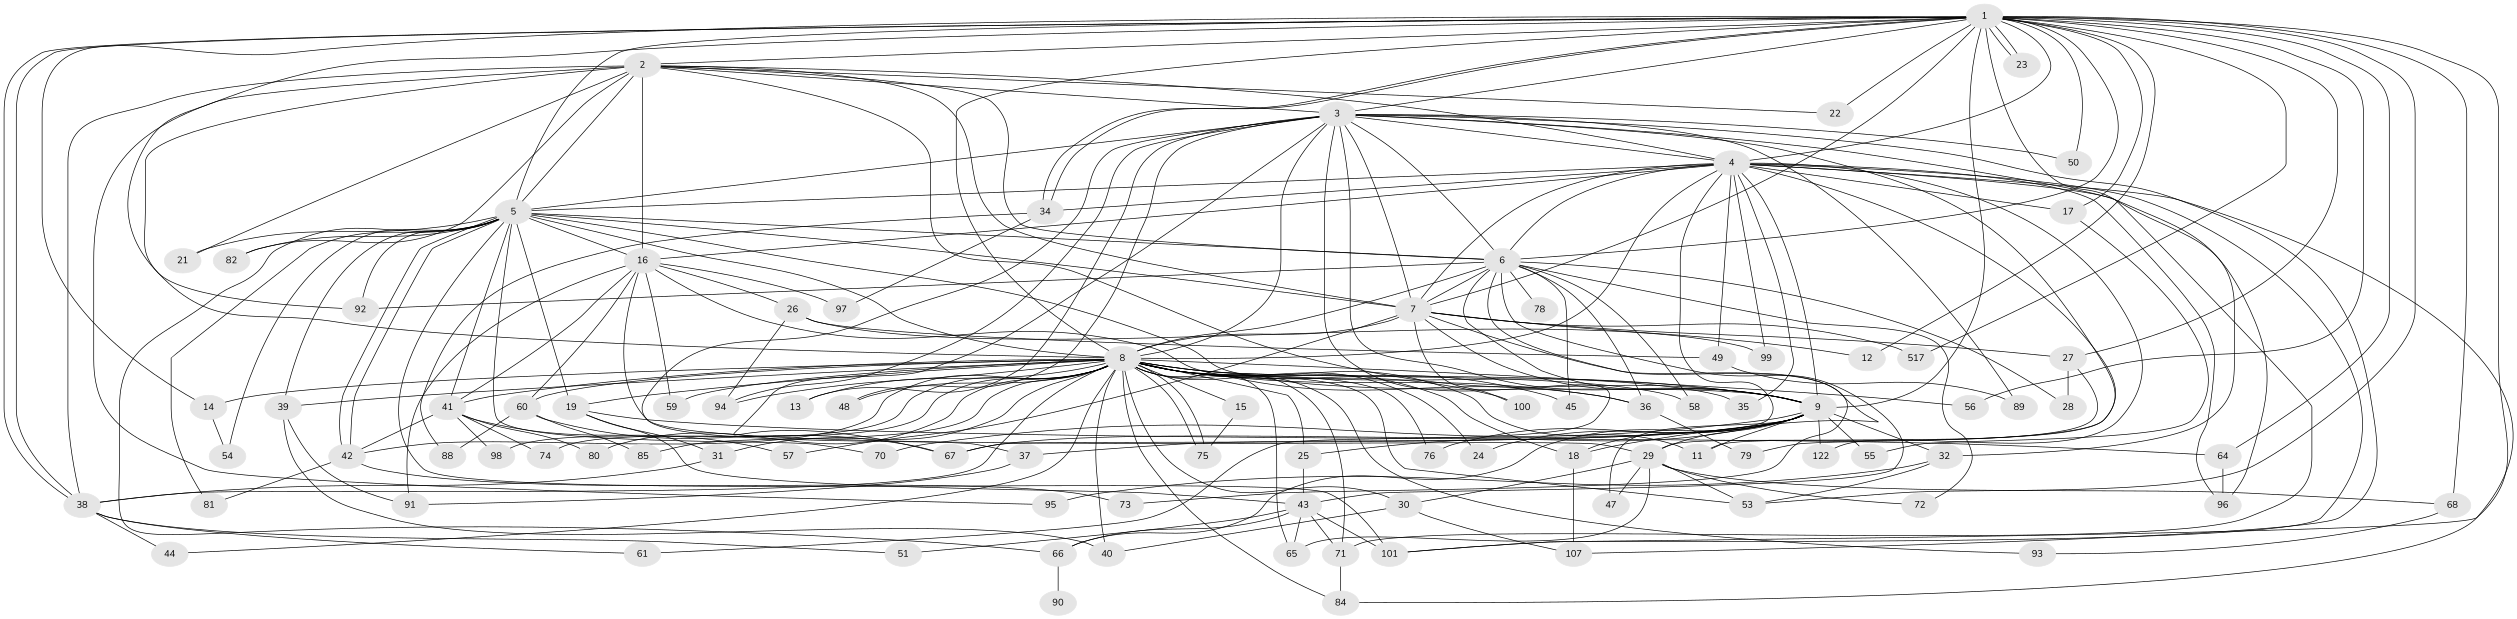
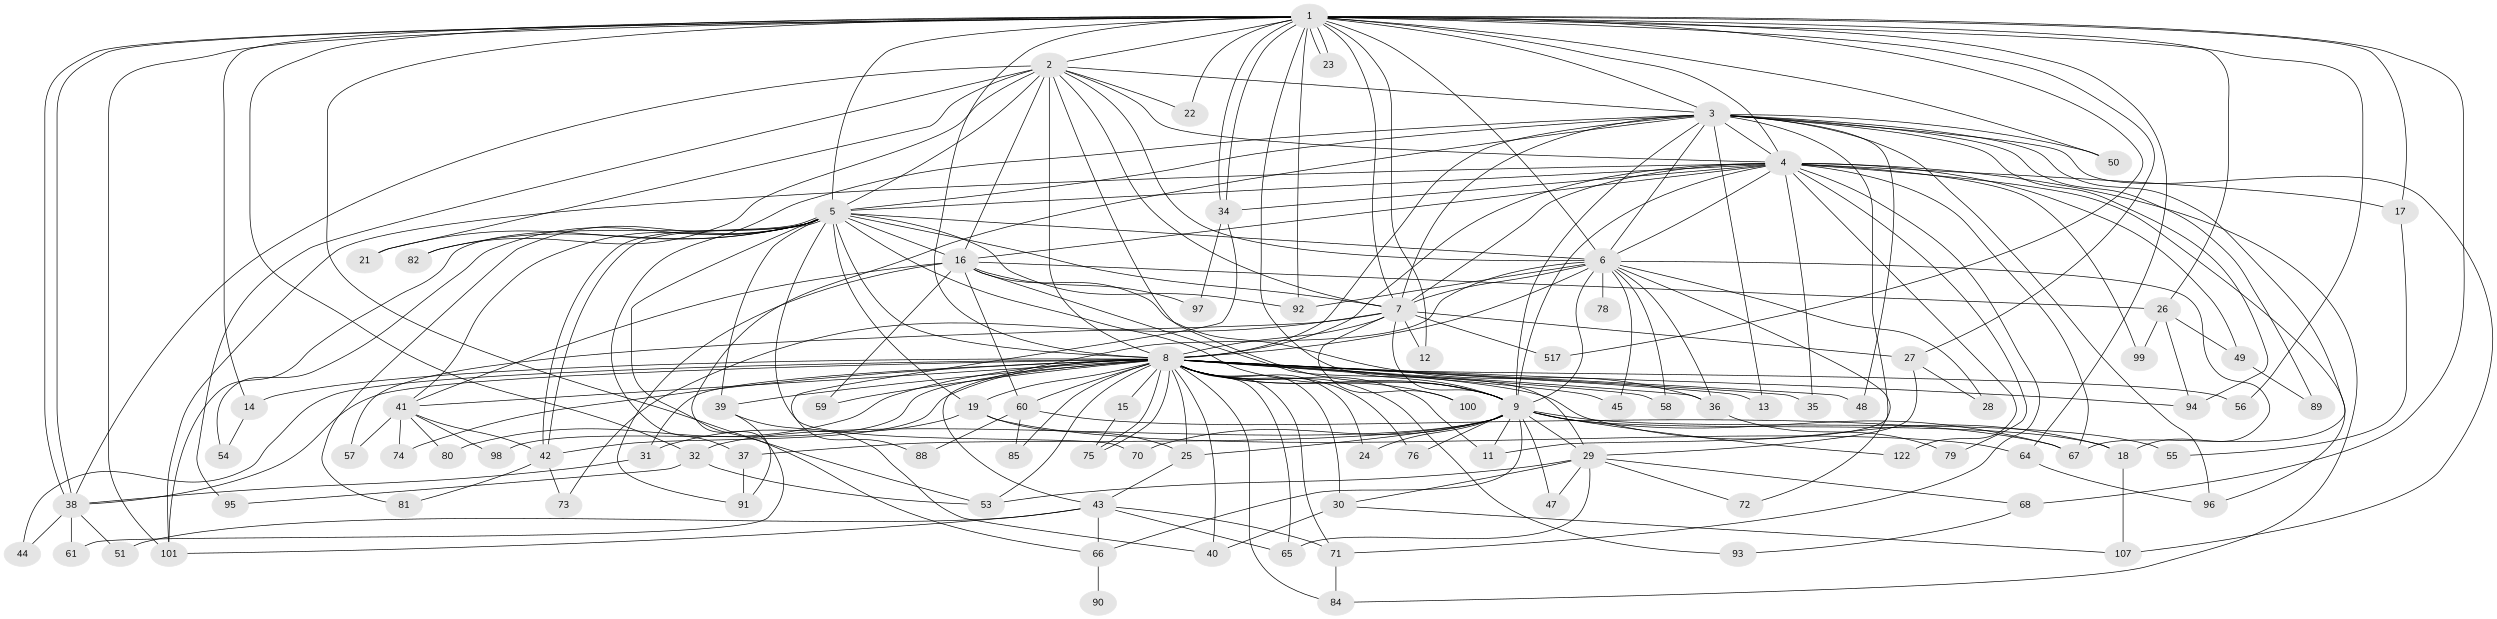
edge "1" -- "26": added
edge "19" -- "43": now "19" -- "25"
